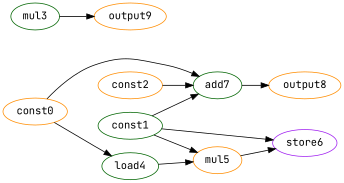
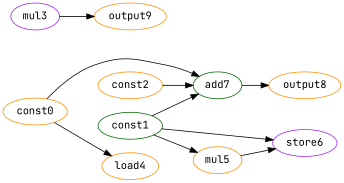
node "mul3": color darkgreen -> purple
edge "load4" -> "mul5": removed
node "load4": color darkgreen -> darkorange
